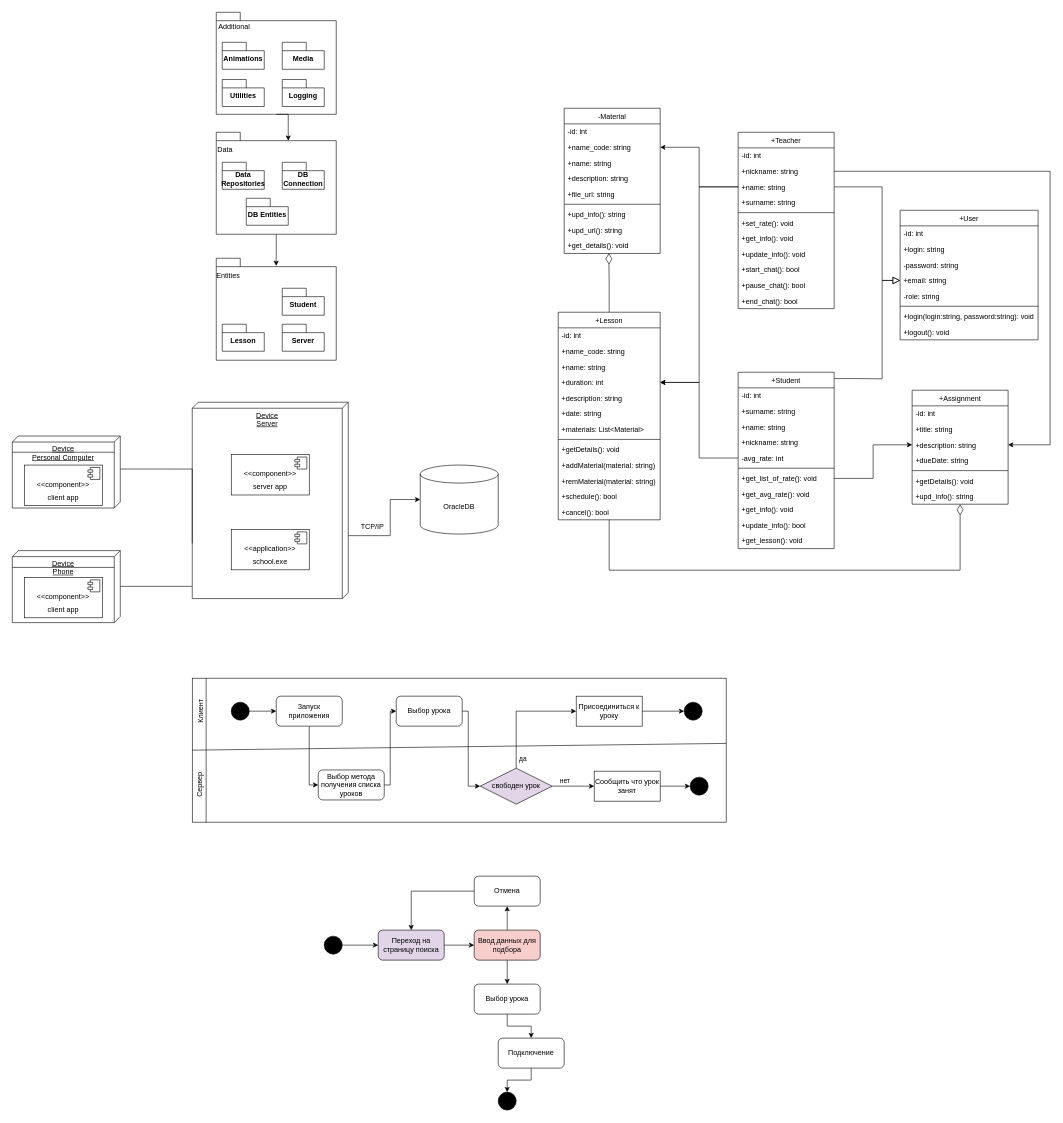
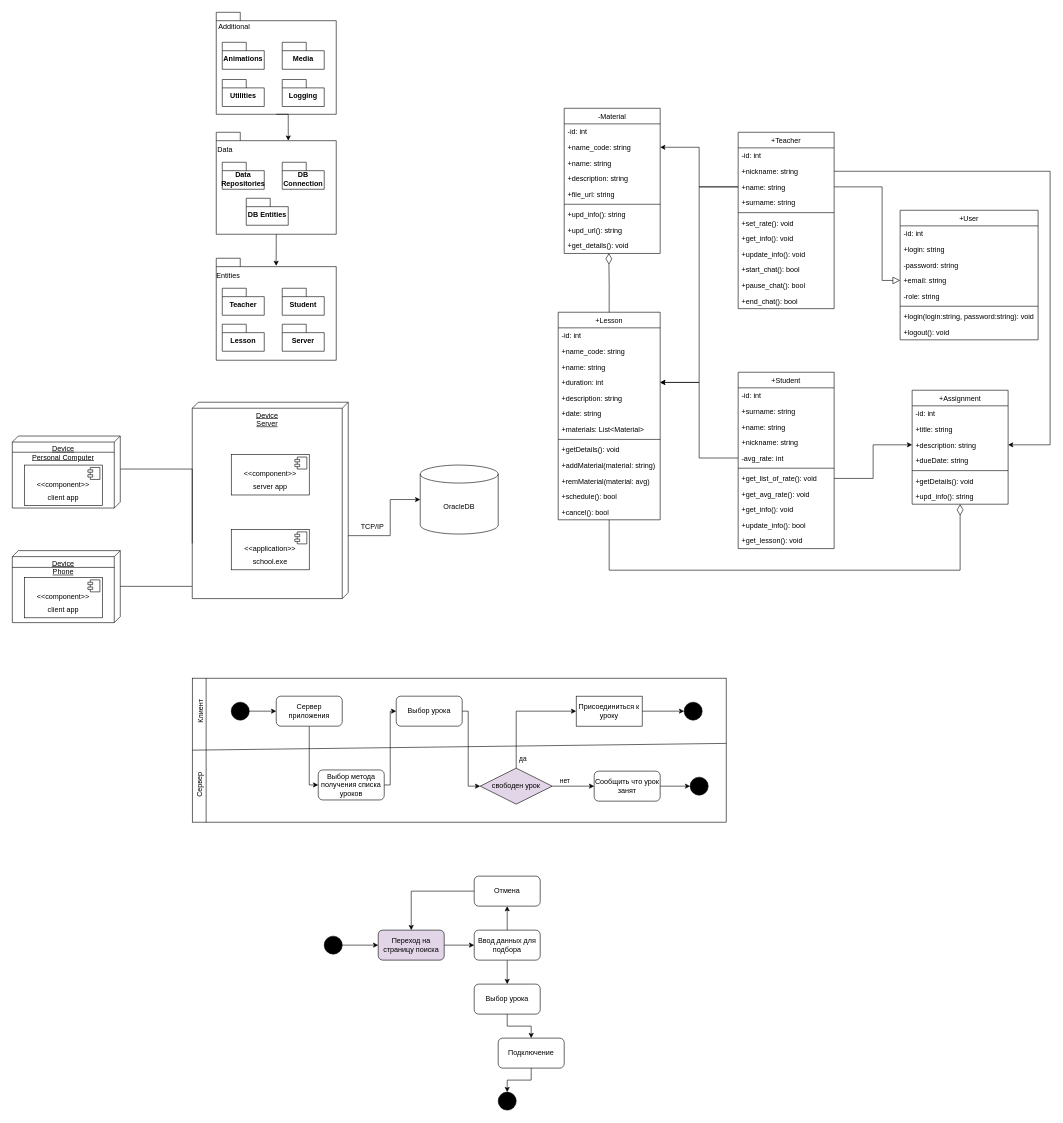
node "Teacher": added
edge "+Student" -> "+email: string": removed
node "+remMaterial(material: string)": label "+remMaterial(material: string)" -> "+remMaterial(material: avg)"
node "Запуск приложения": label "Запуск приложения" -> "Сервер приложения"
node "Сообщить что урок занят": shape rectangle -> rounded rectangle
node "Ввод данных для подбора": fillcolor #f8cecc -> #ffffff
